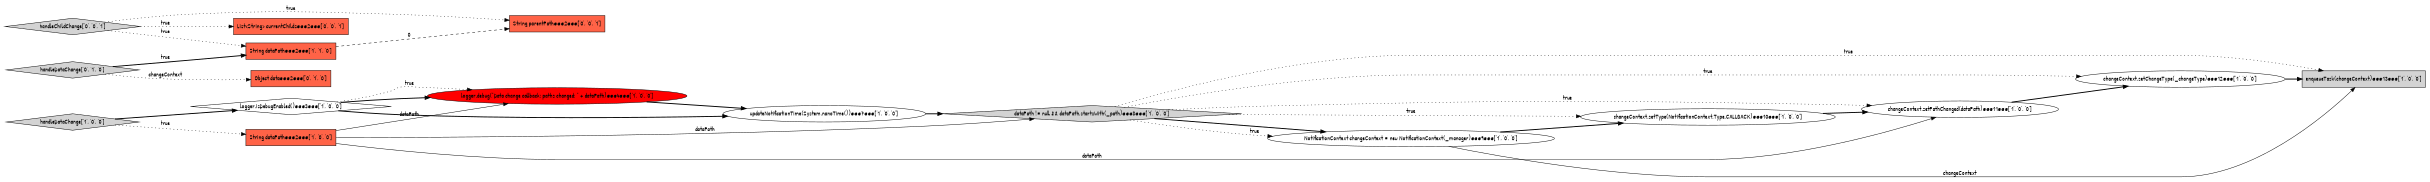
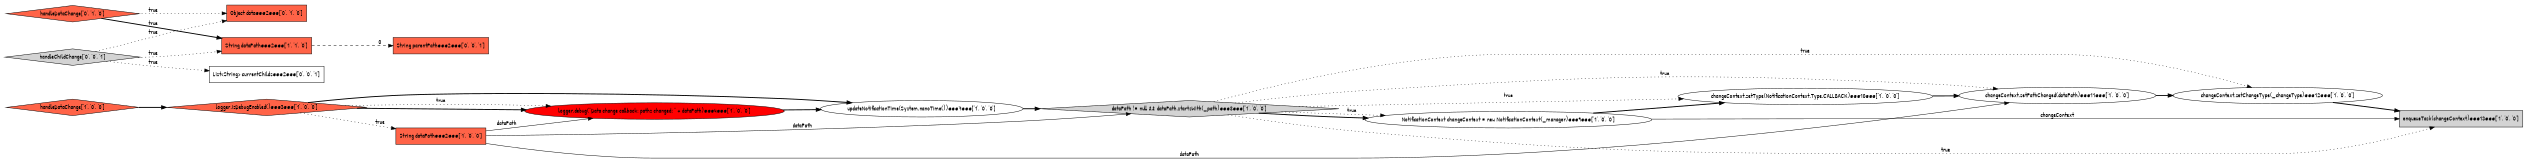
edge "handleChildChange['0', '0', '1']" -> "String parentPath@@@2@@@['0', '0', '1']": now "handleChildChange['0', '0', '1']" -> "Object data@@@2@@@['0', '1', '0']"
node "List<String> currentChilds@@@2@@@['0', '0', '1']": fillcolor tomato -> white
node "handleDataChange['0', '1', '0']": fillcolor lightgray -> tomato
edge "handleDataChange['0', '1', '0']" -> "Object data@@@2@@@['0', '1', '0']": label "changeContext" -> "true"
node "logger.isDebugEnabled()@@@3@@@['1', '0', '0']": fillcolor white -> tomato
node "handleDataChange['1', '0', '0']": fillcolor lightgray -> tomato
edge "handleDataChange['1', '0', '0']" -> "String dataPath@@@2@@@['1', '0', '0']": now "logger.isDebugEnabled()@@@3@@@['1', '0', '0']" -> "String dataPath@@@2@@@['1', '0', '0']"
